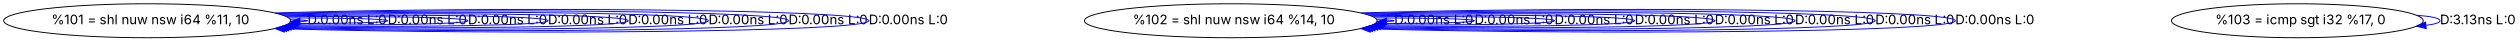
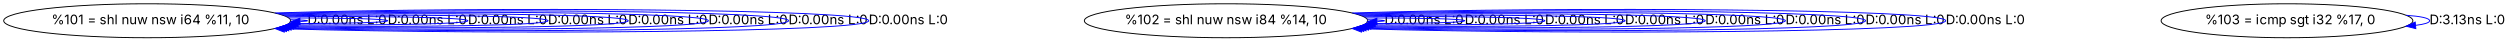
node "%102 = shl nuw nsw i64 %14, 10": label "%102 = shl nuw nsw i64 %14, 10" -> "%102 = shl nuw nsw i84 %14, 10"
